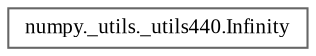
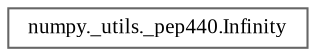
node "numpy._utils._utils440.Infinity": label "numpy._utils._utils440.Infinity" -> "numpy._utils._pep440.Infinity"
